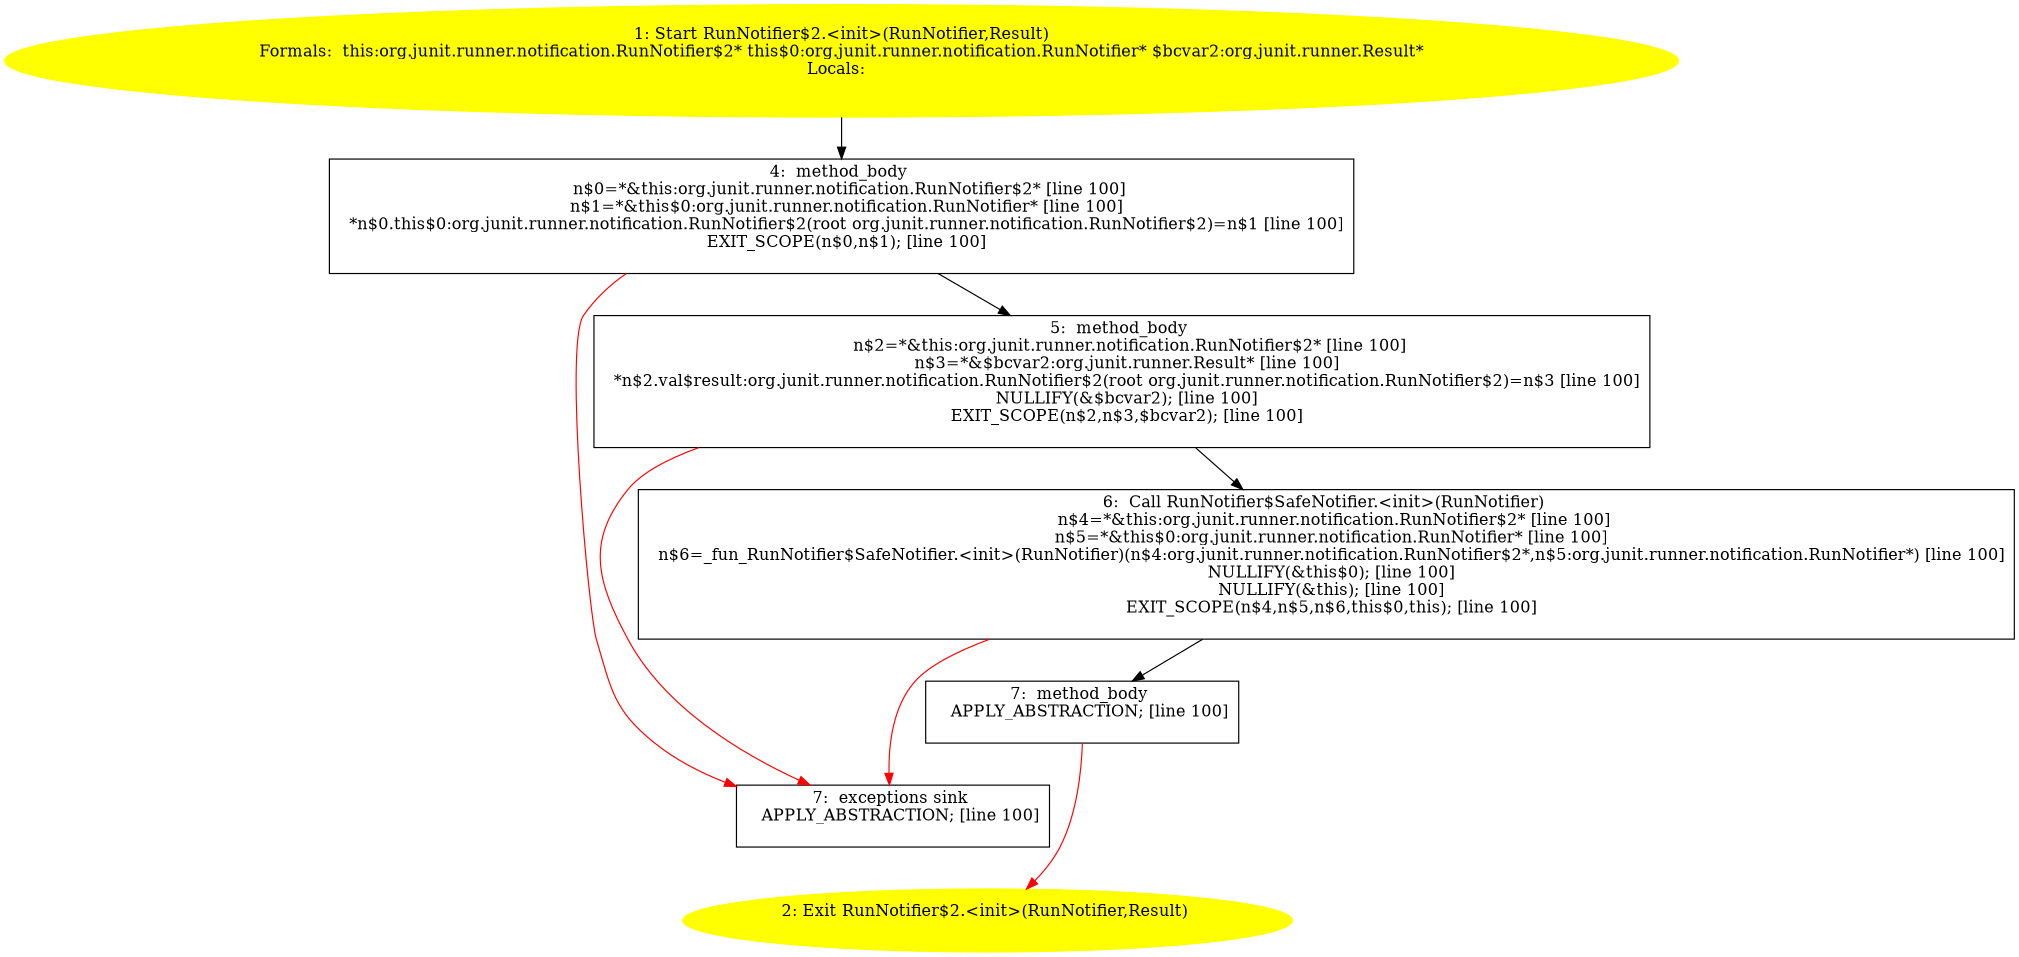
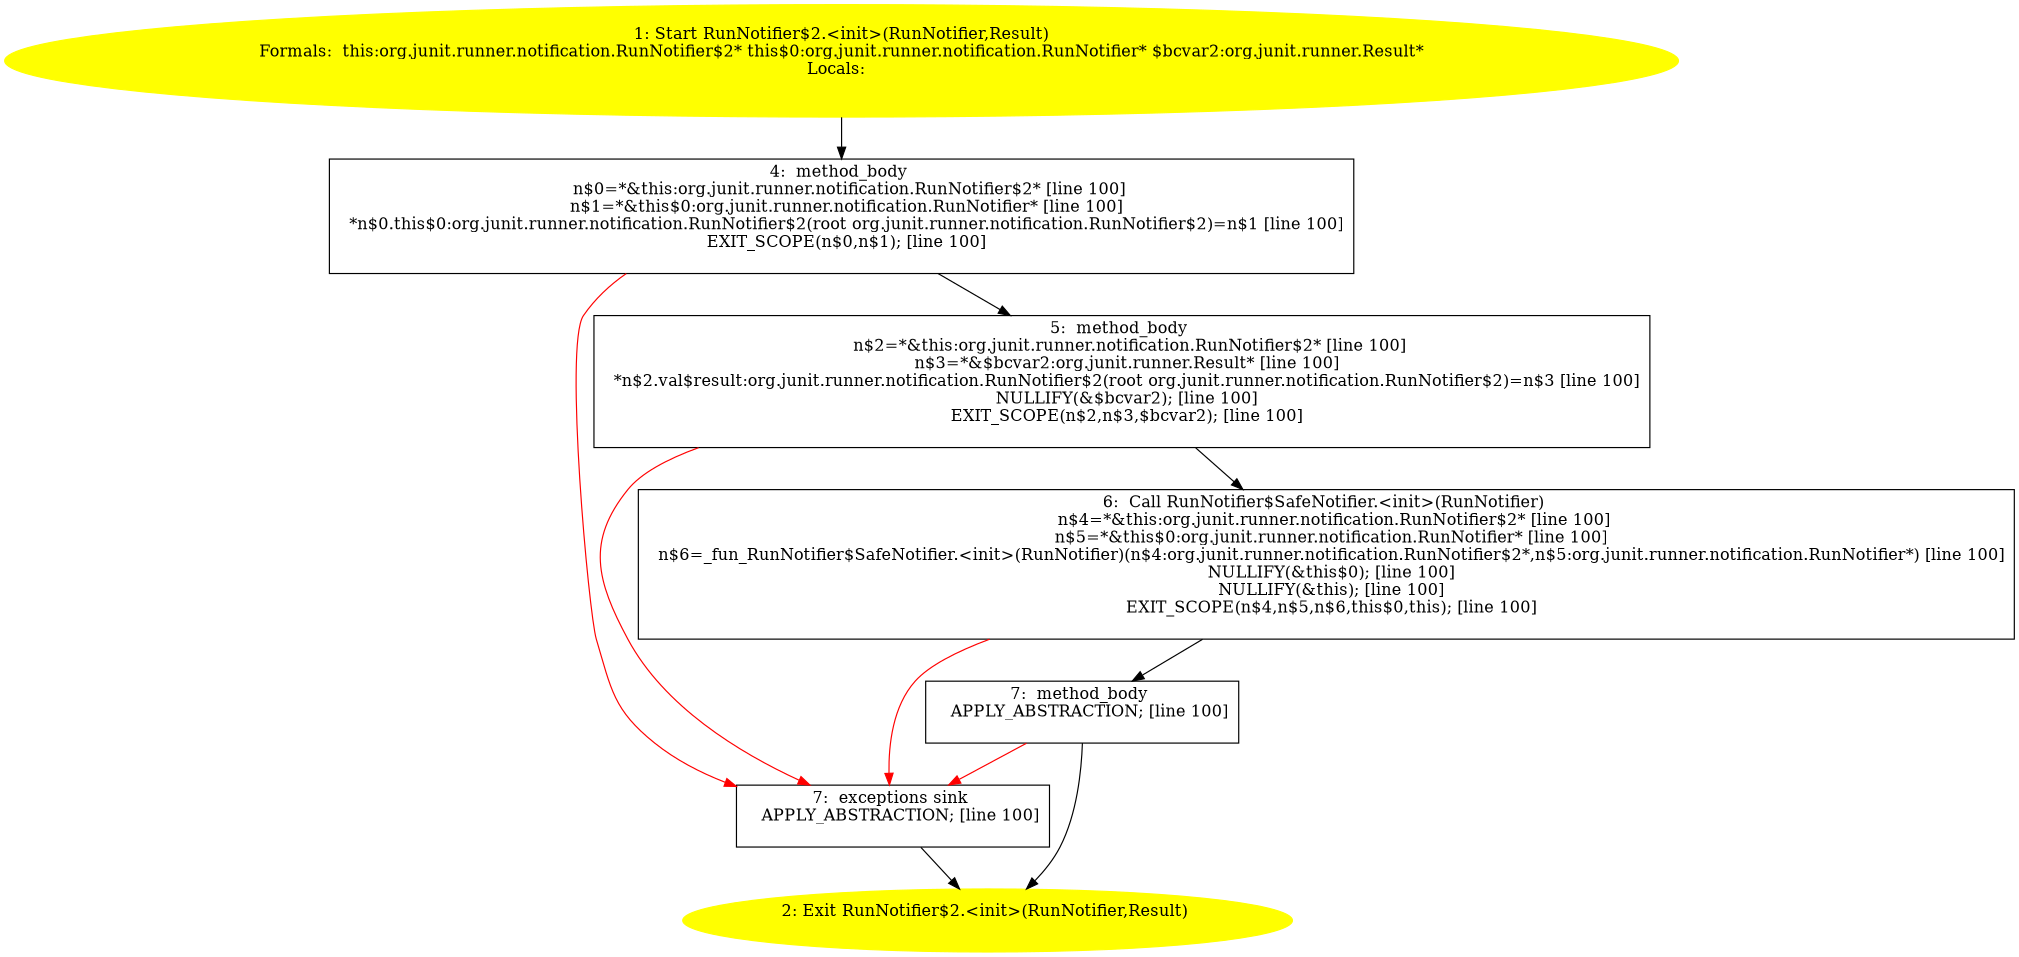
edge "7:  method_body APPLY_ABSTRACTION; [line 100]" -> "7:  exceptions sink APPLY_ABSTRACTION; [line 100]": added
edge "7:  method_body APPLY_ABSTRACTION; [line 100]" -> "2: Exit RunNotifier$2.<init>(RunNotifier,Result)": color red -> black
edge "7:  exceptions sink APPLY_ABSTRACTION; [line 100]" -> "2: Exit RunNotifier$2.<init>(RunNotifier,Result)": added
